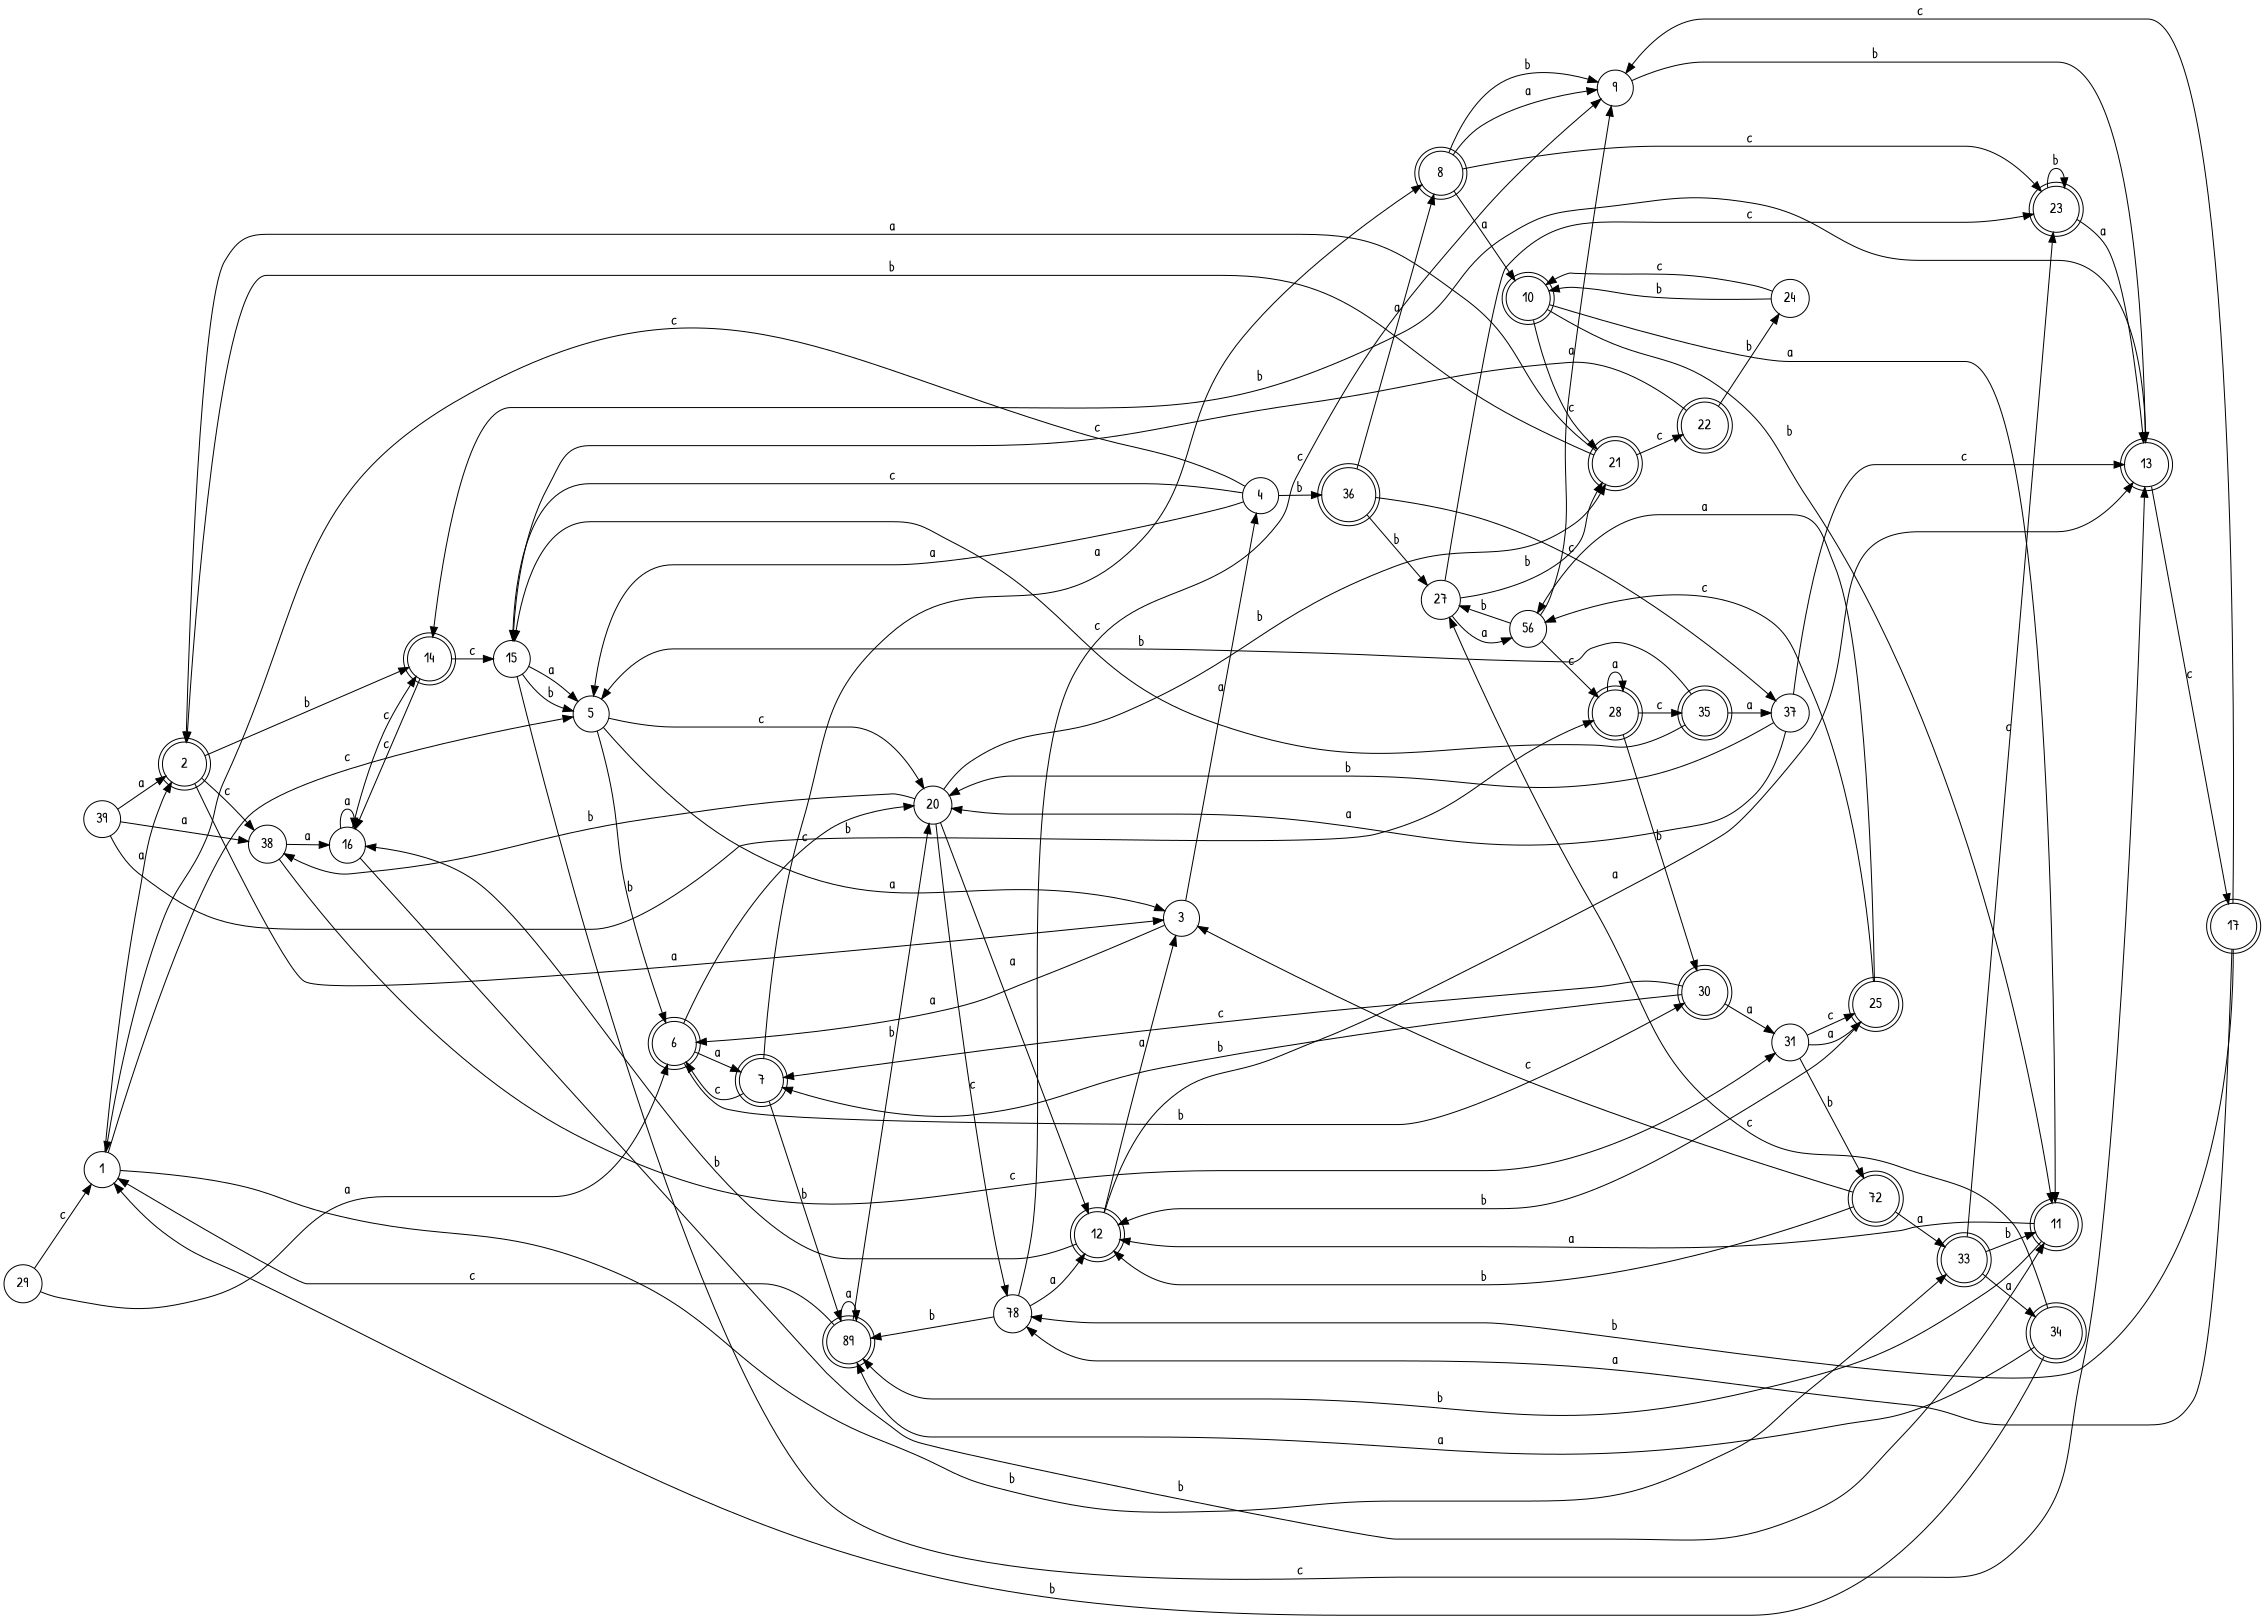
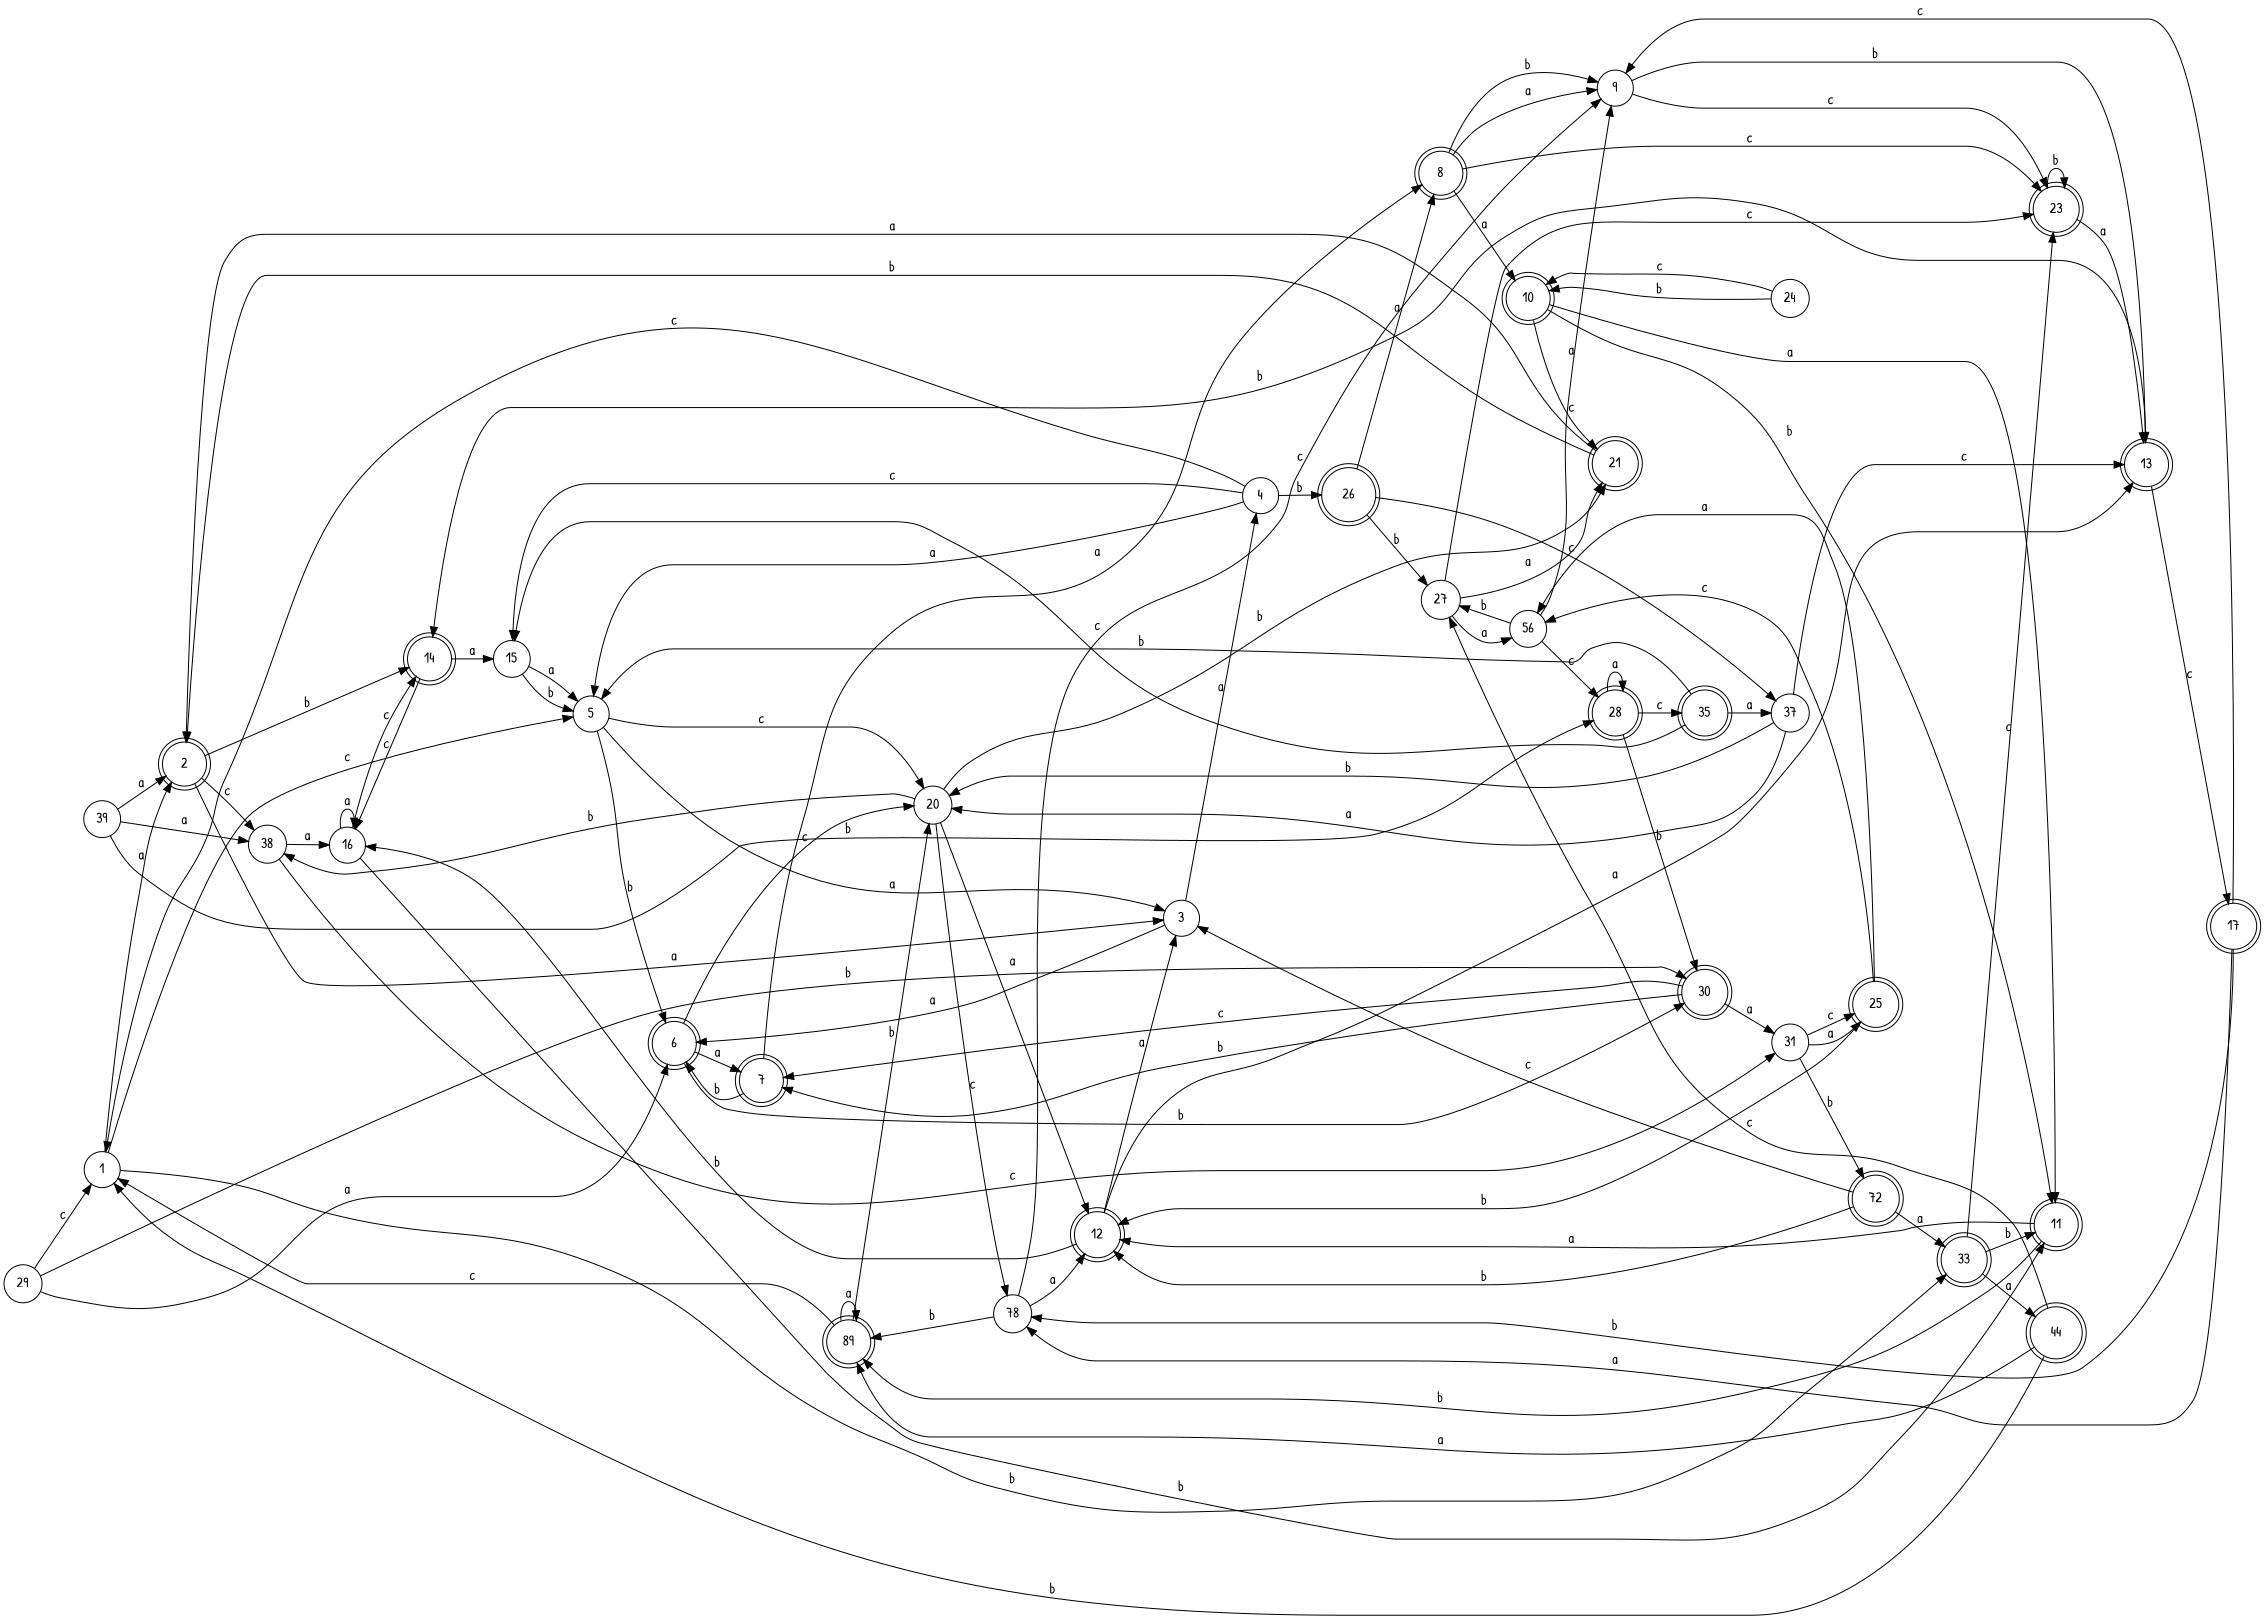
edge "9" -> "23": added, label "c"
node "22": removed
node "36": label "36" -> "26"
edge "27" -> "21": label "b" -> "a"
edge "14" -> "15": label "c" -> "a"
edge "29" -> "30": added, label "b"
edge "7" -> "6": label "c" -> "b"
edge "7" -> "89": removed, label "b"
node "34": label "34" -> "44"
edge "15" -> "13": removed, label "c"
